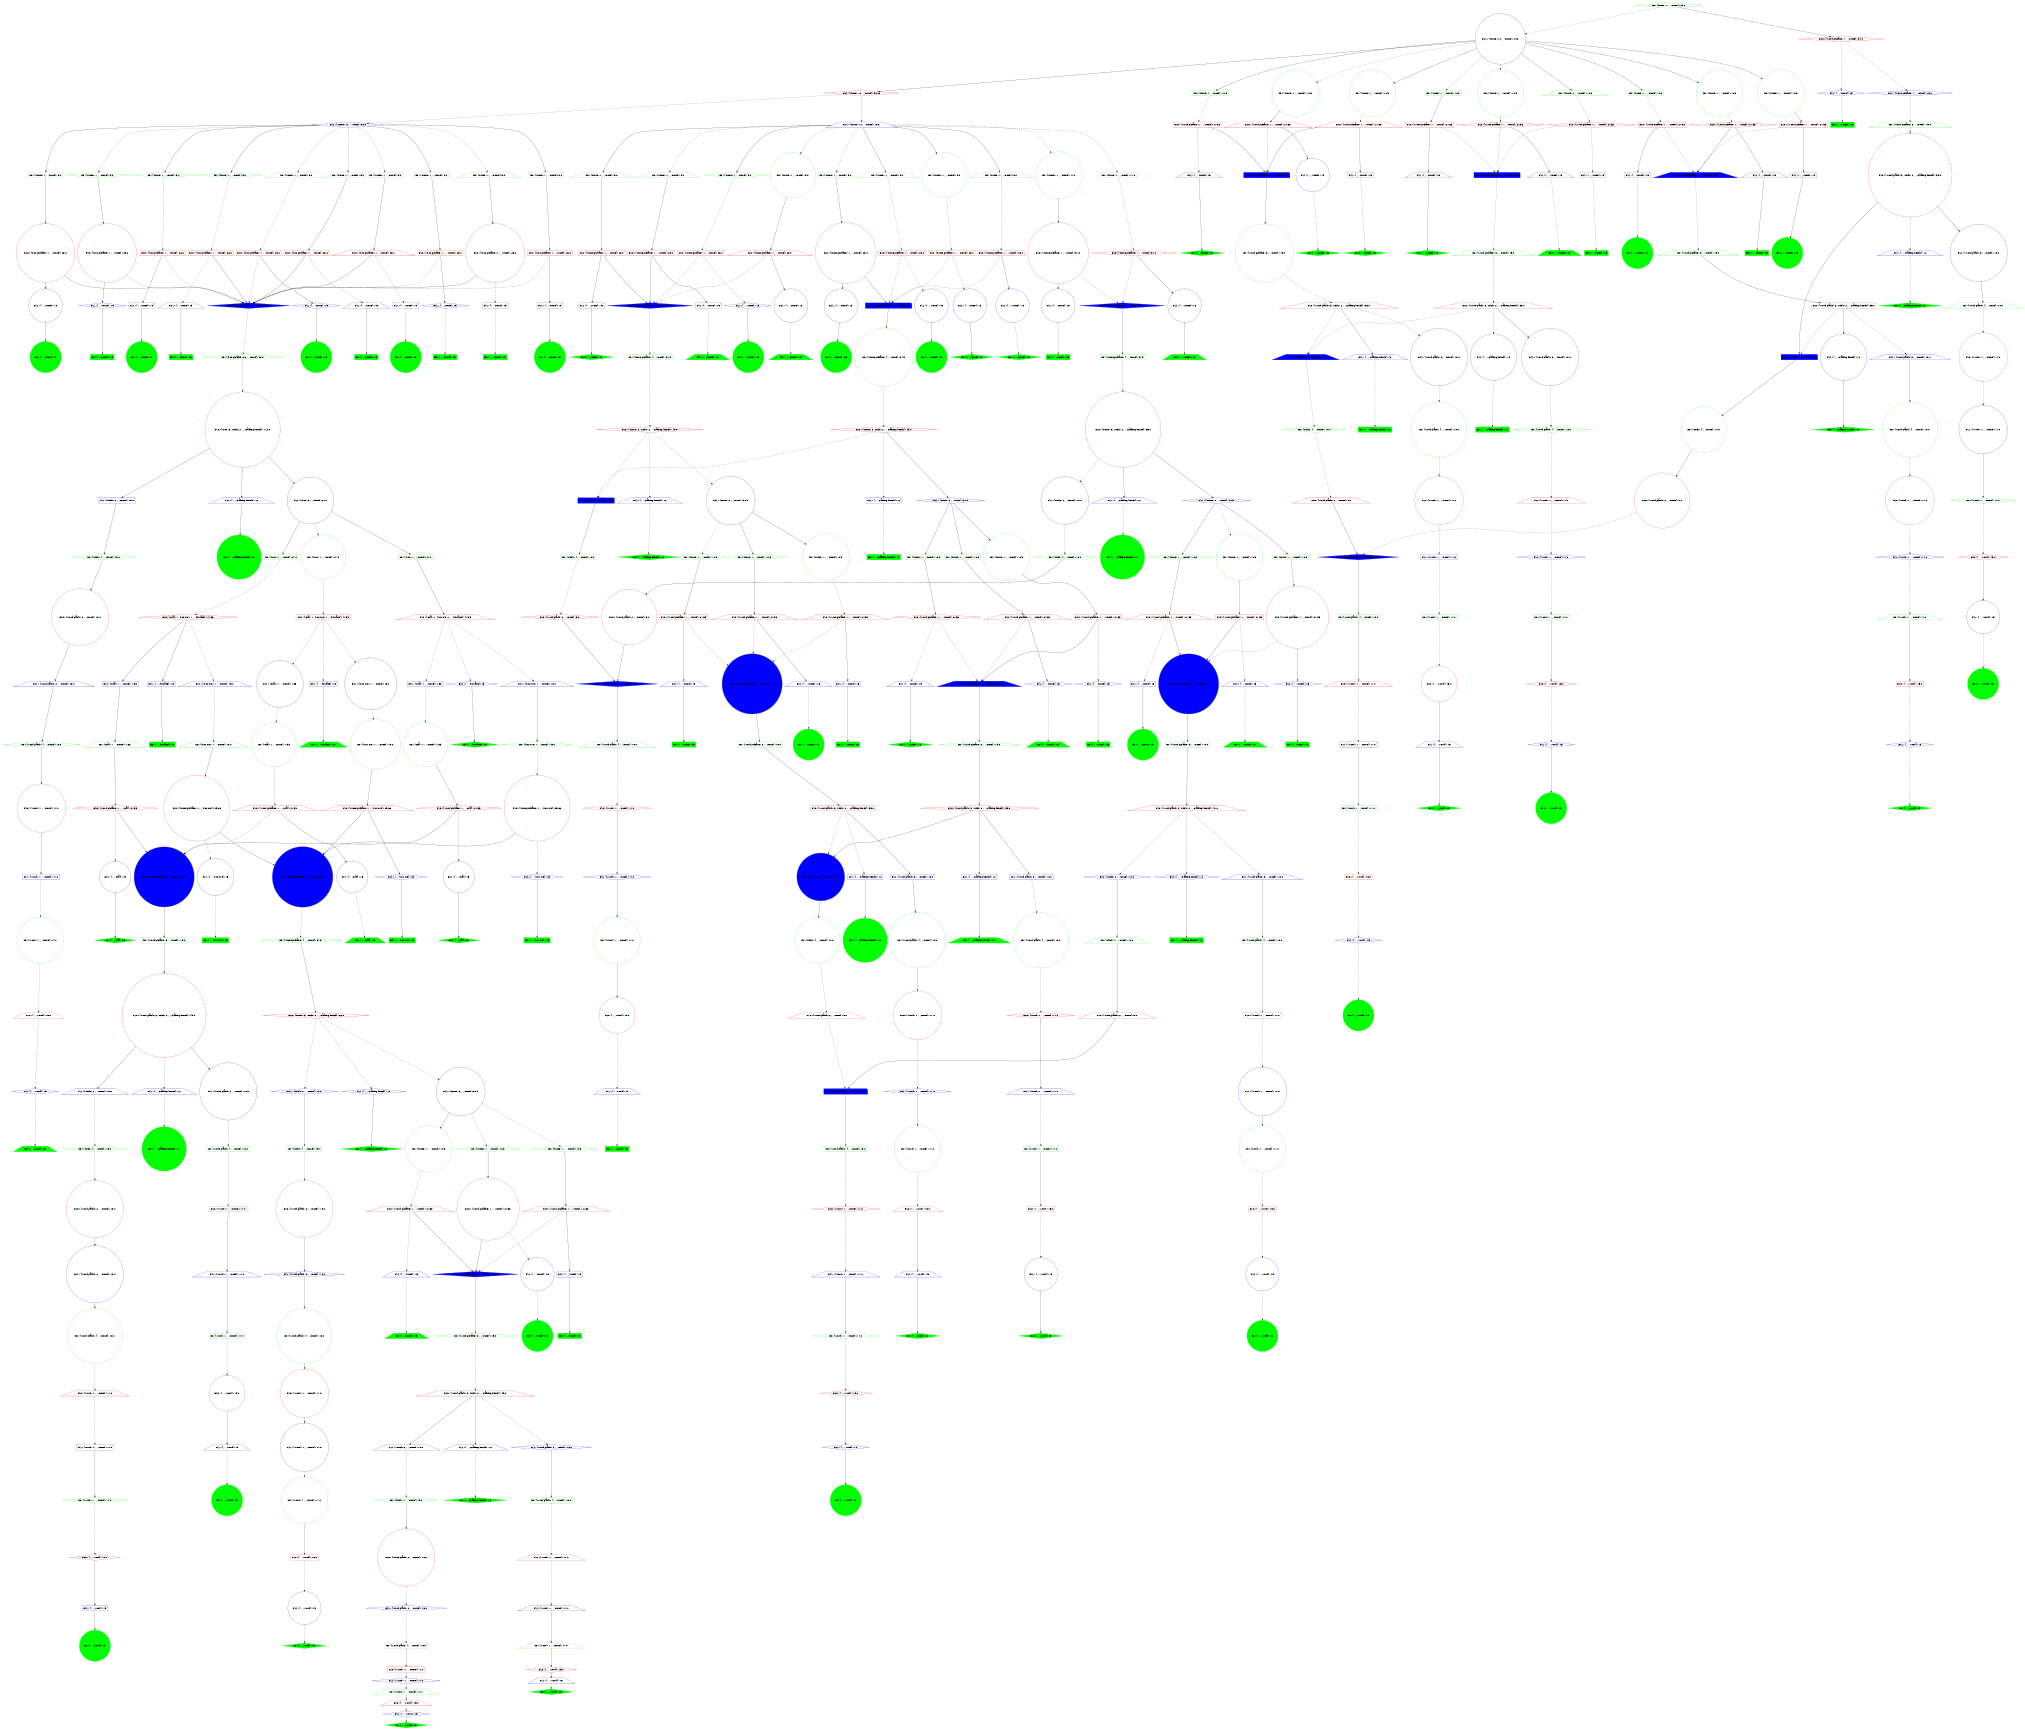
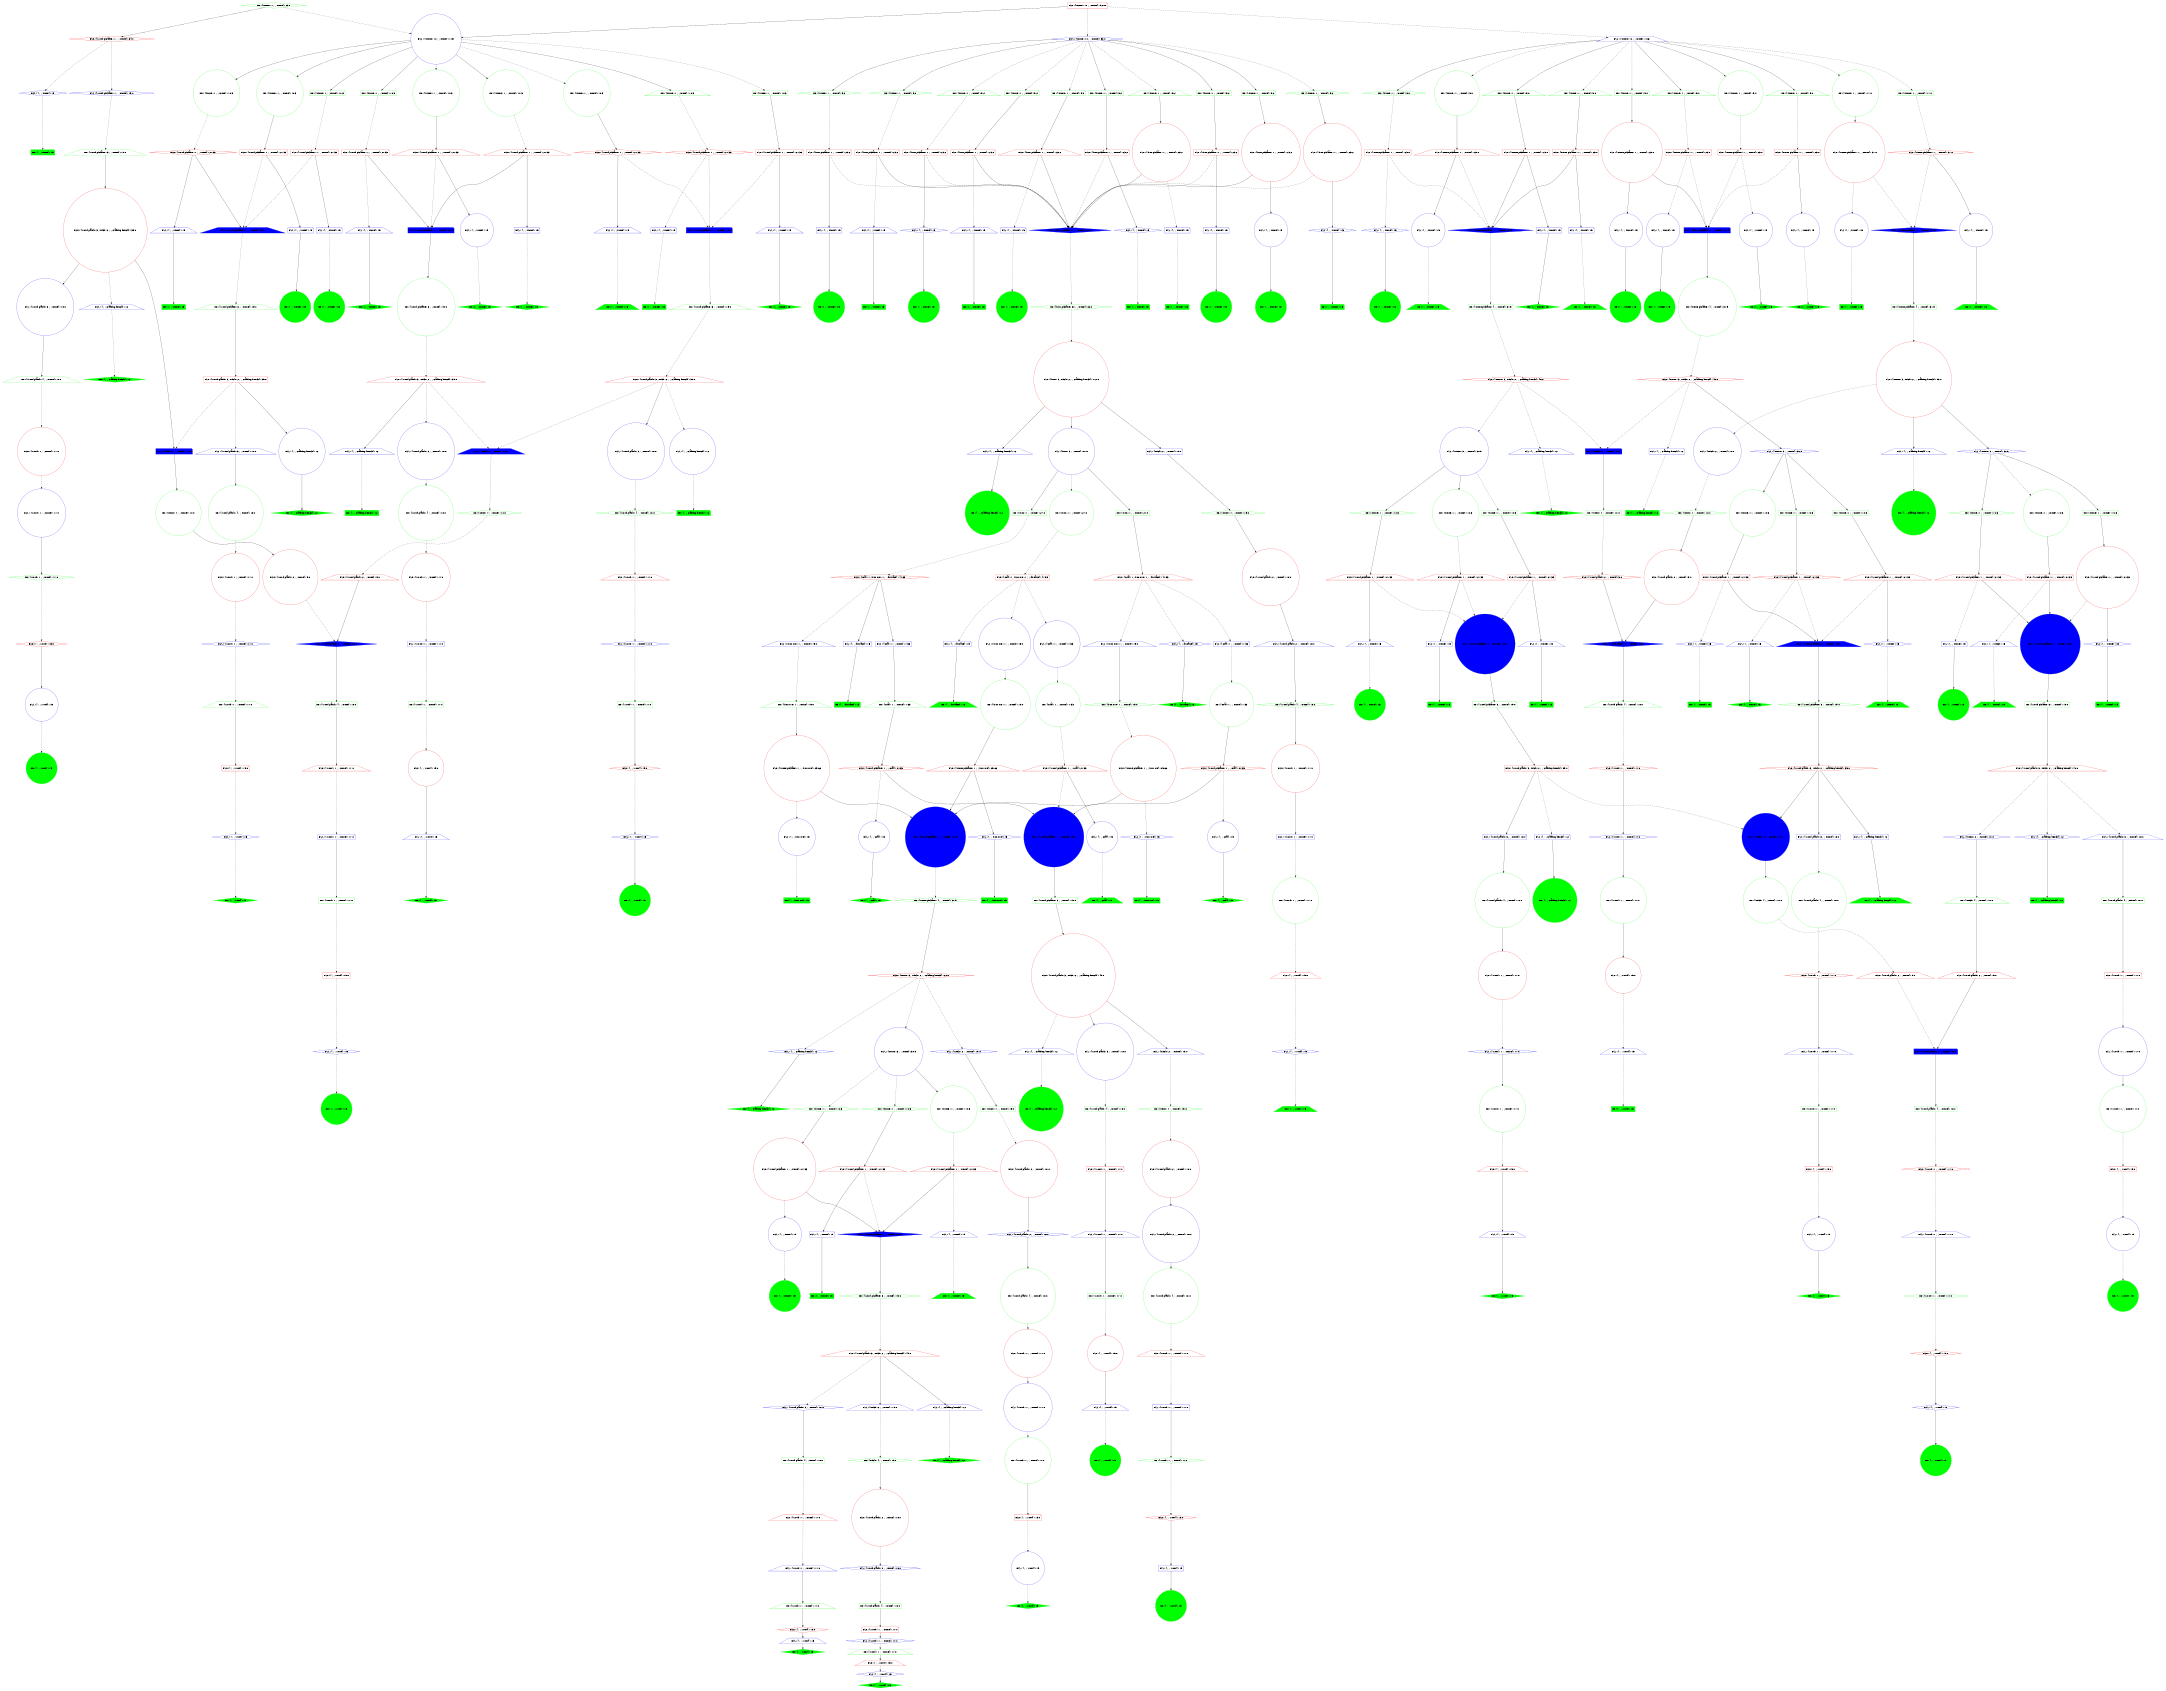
edge "PSS - ['stone': 10 /  / None] - 115." -> "PST - ['stone': 10 /  / None] - 92.00": reversed
node "PST - ['stone': 10 /  / None] - 92.00": shape diamond -> note
